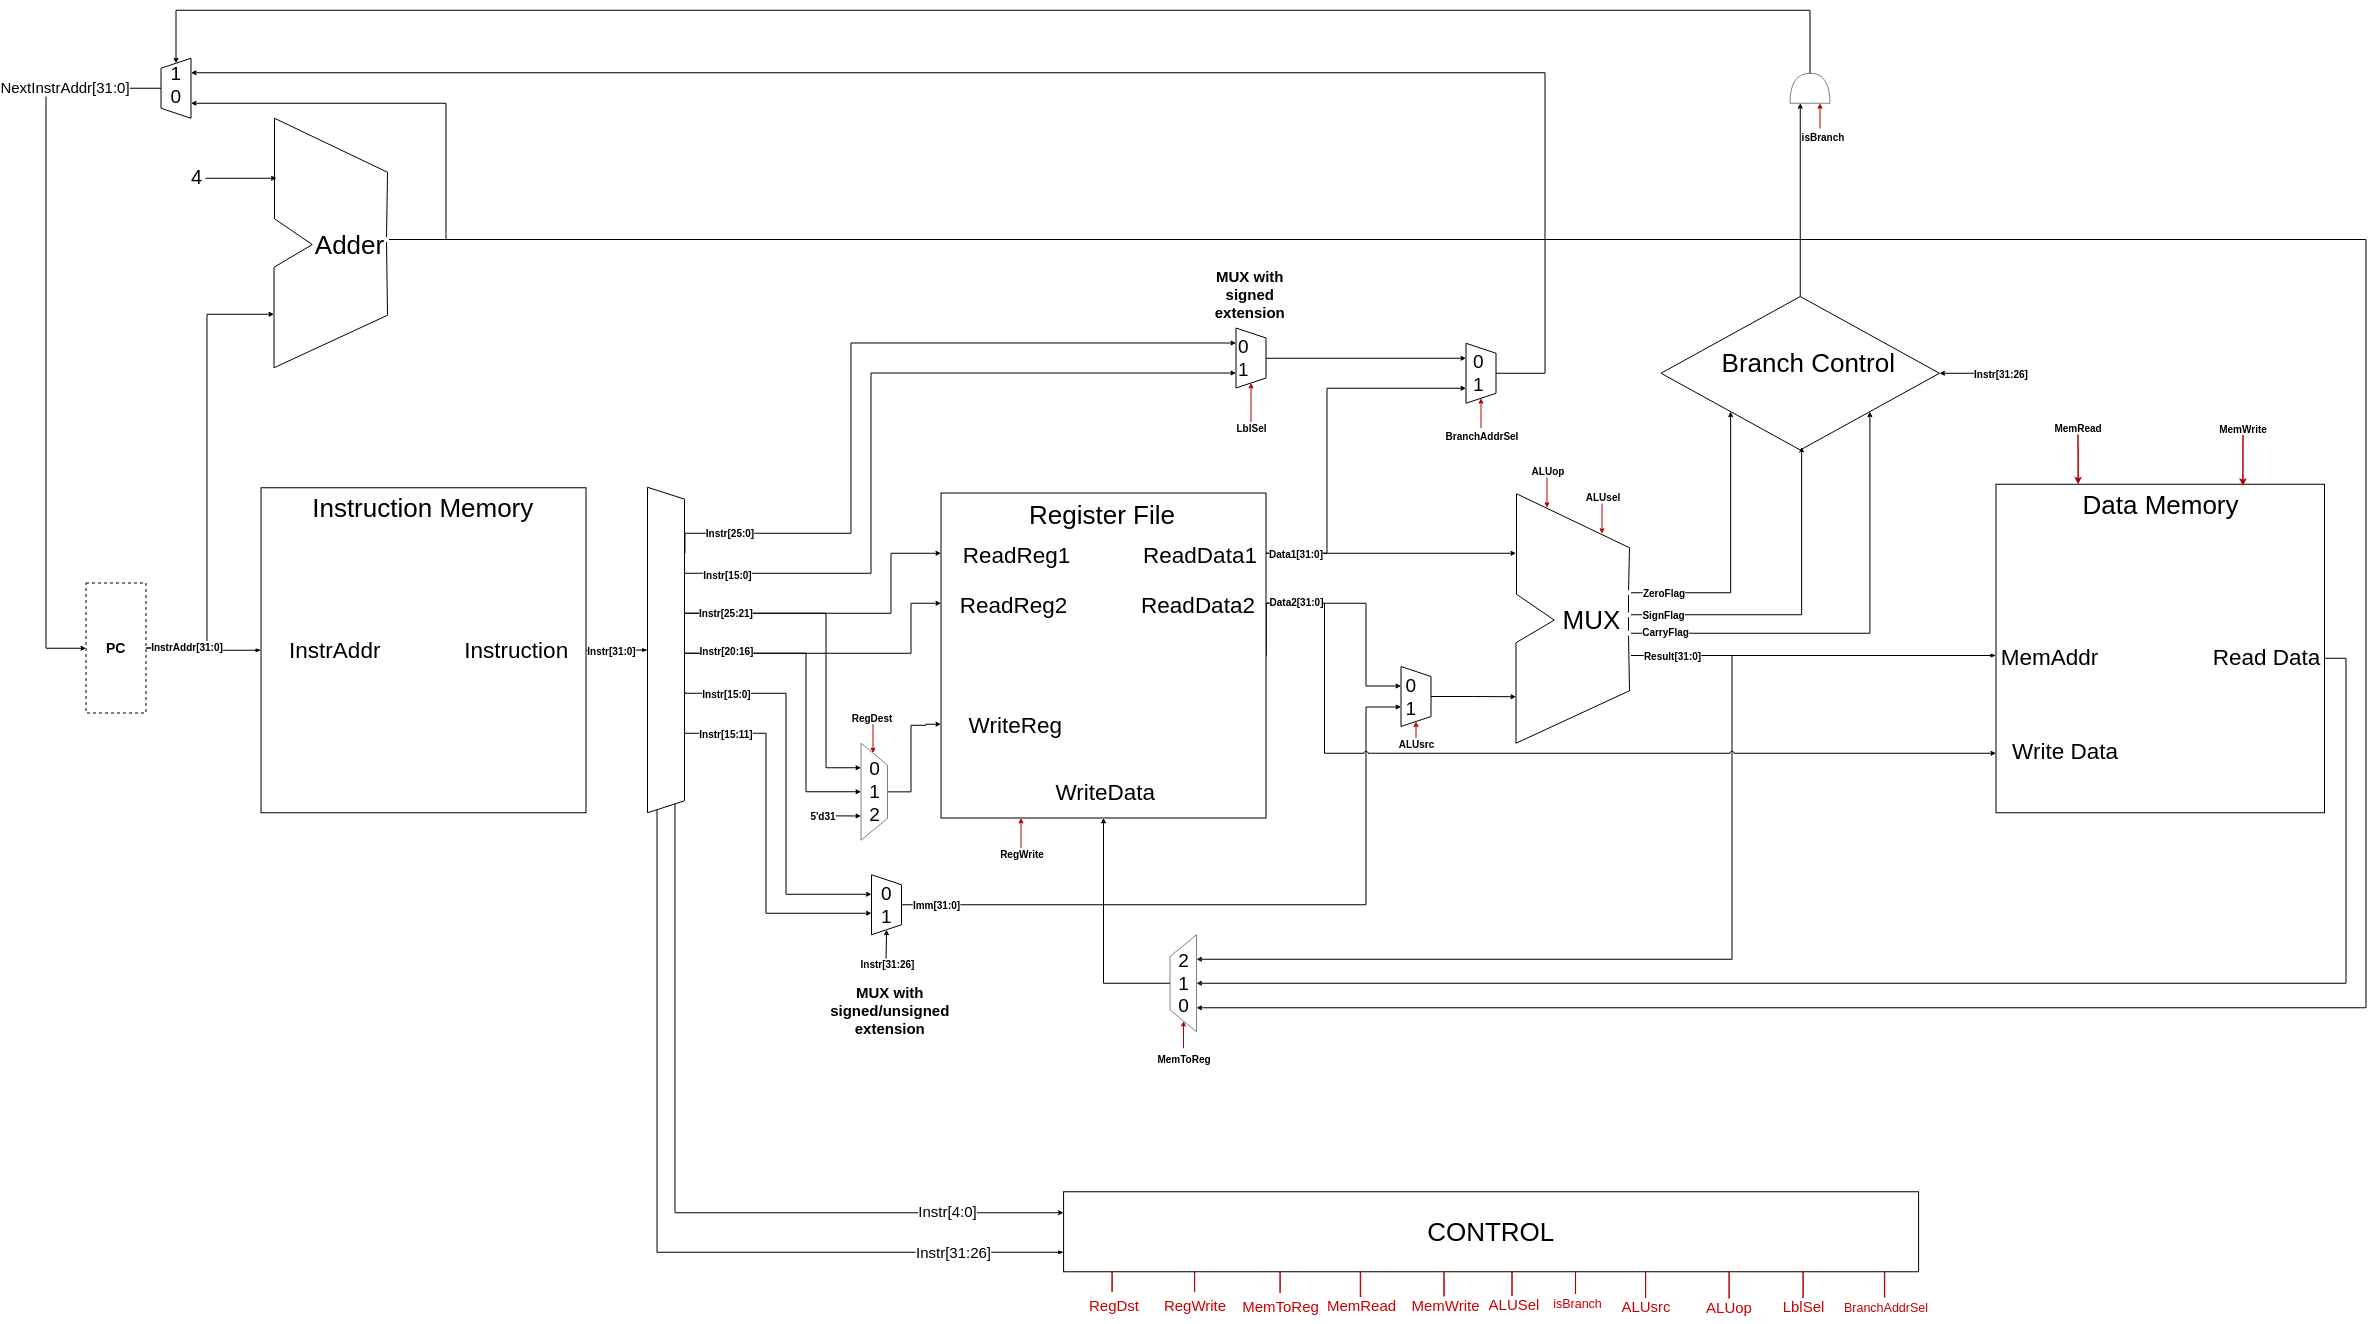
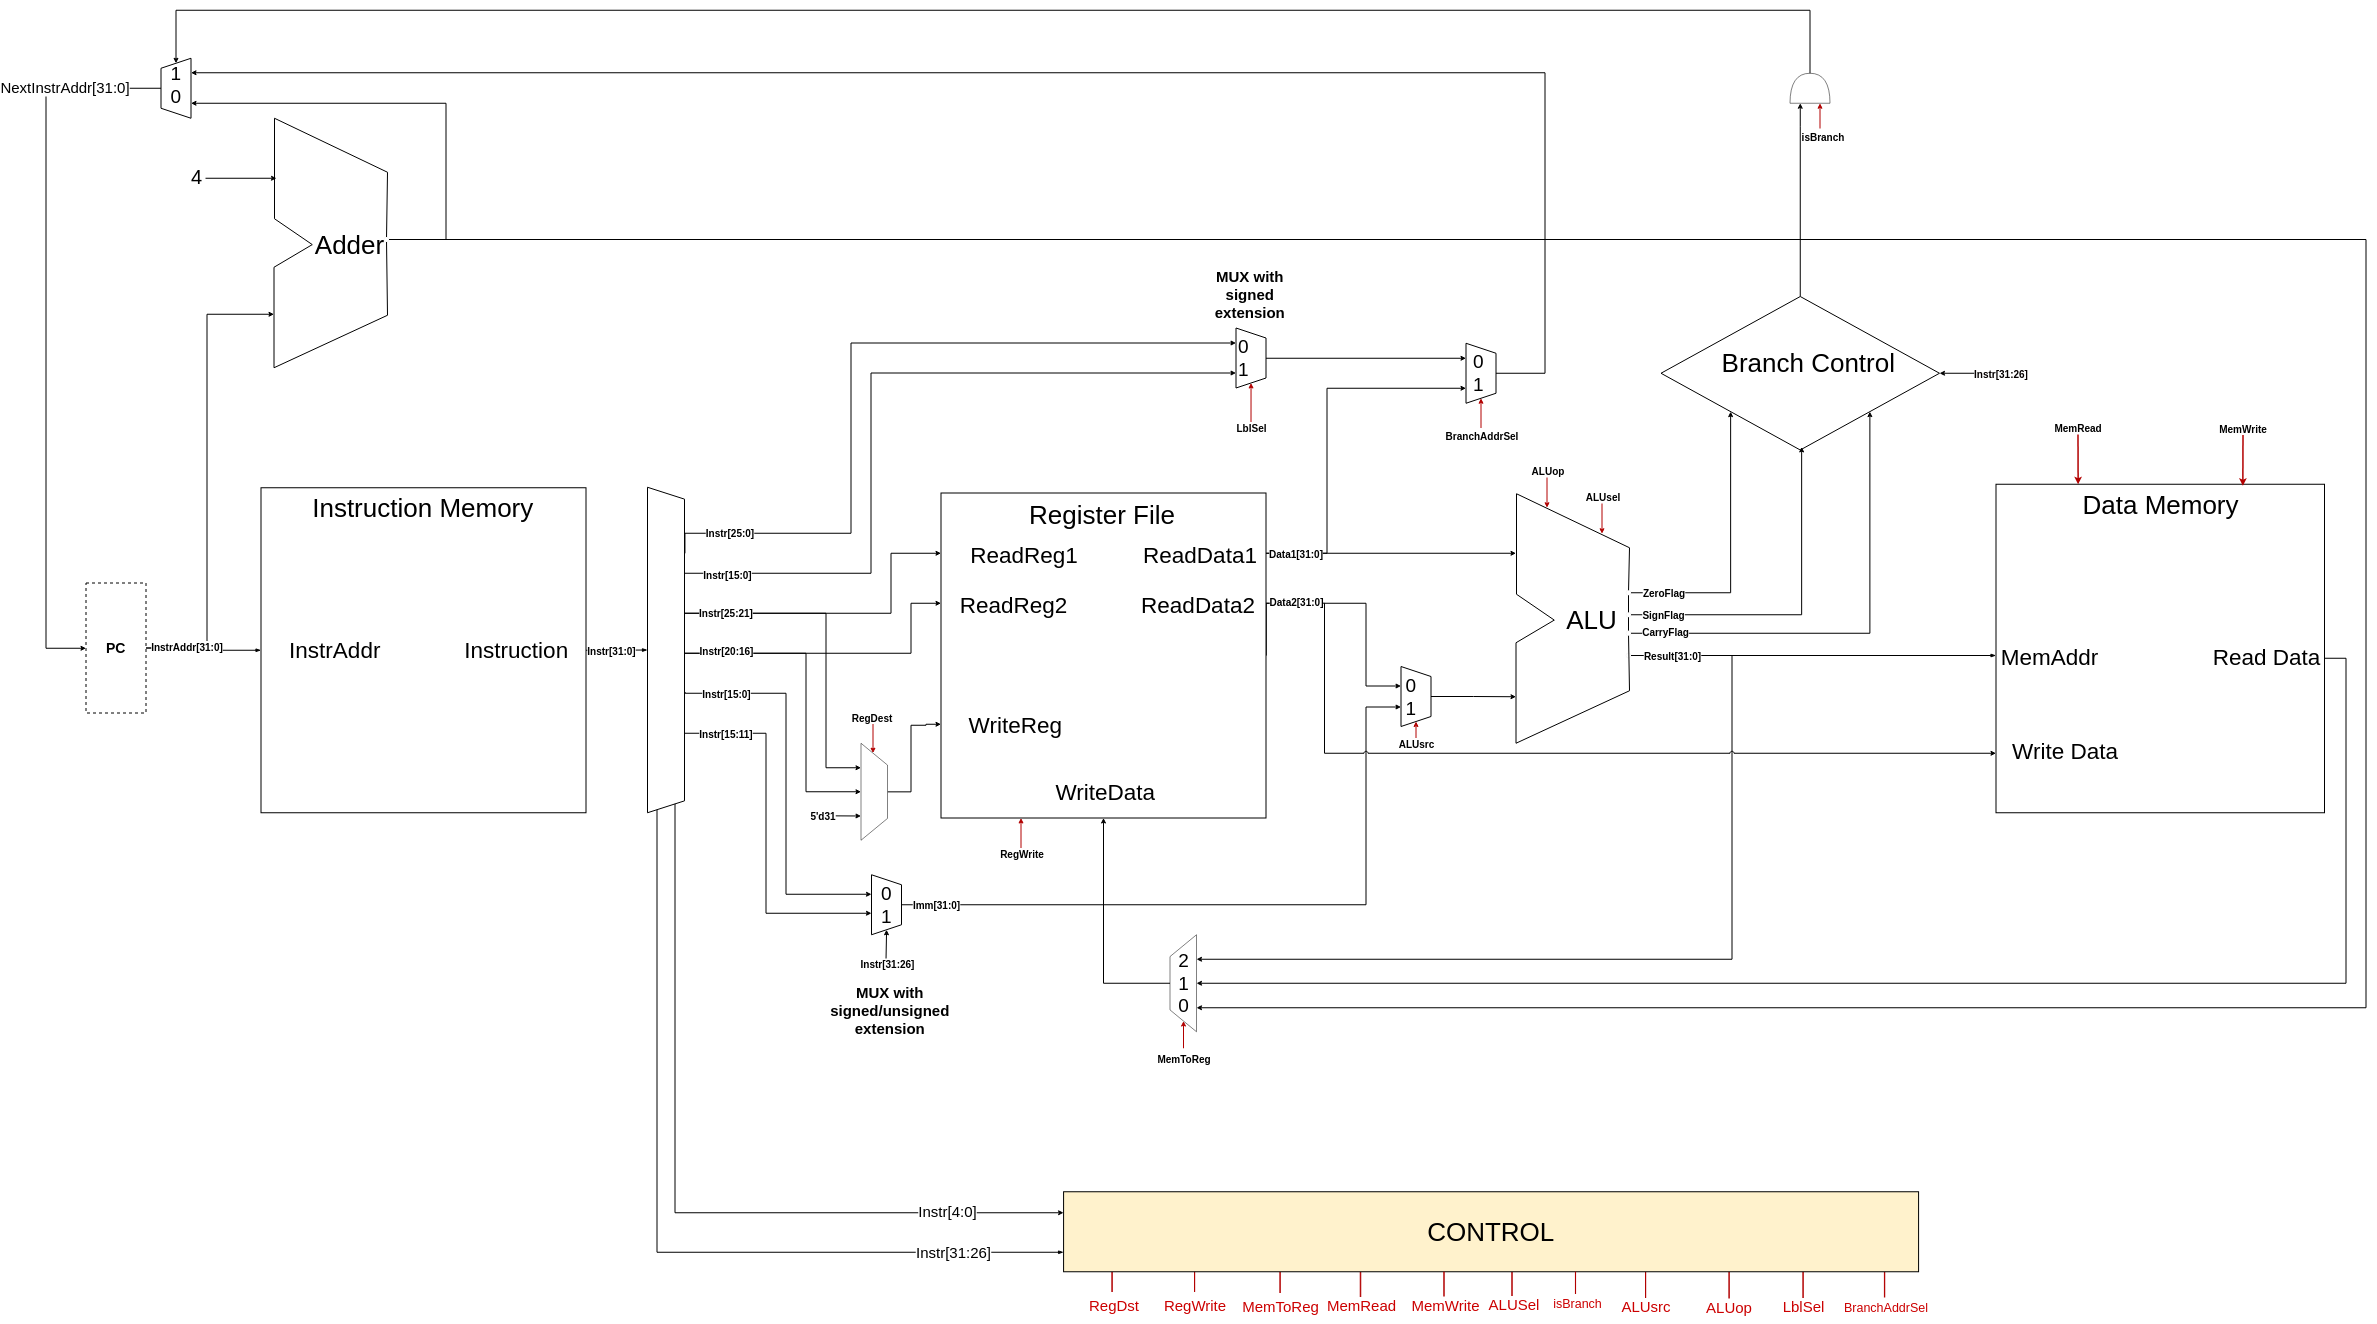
node "ReadReg1": moved (1017, 555) -> (1024, 555)
node "MUX": label "MUX" -> "ALU"
node "0 1 2": removed
node "CONTROL": fillcolor #ffffff -> #fff2cc
